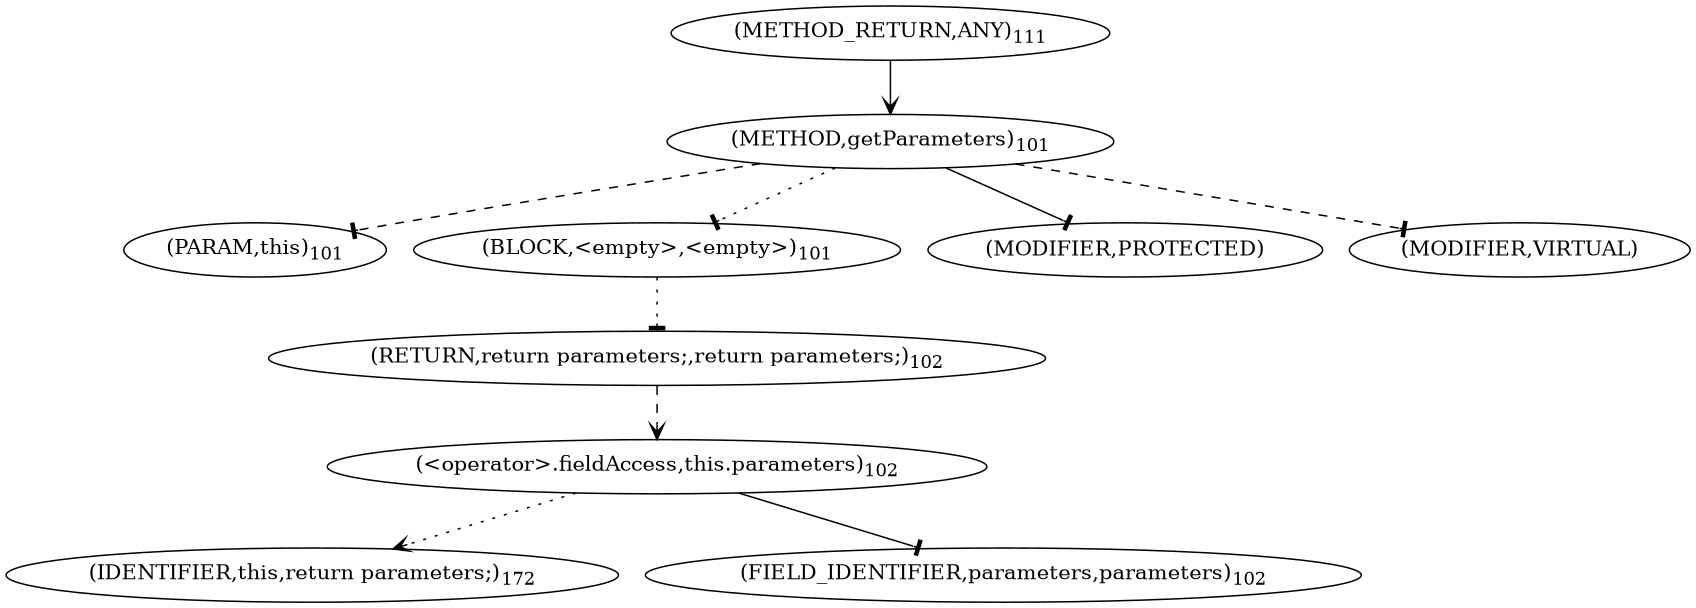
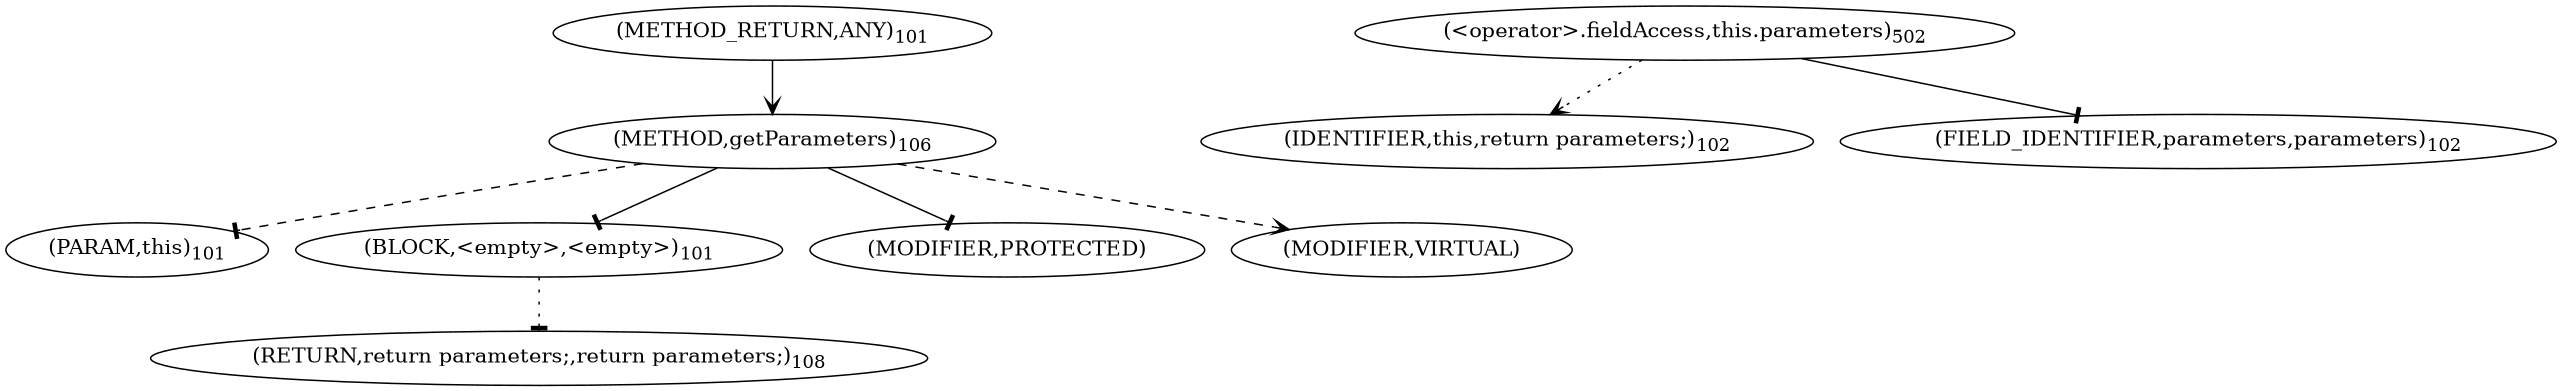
node "(METHOD_RETURN,ANY)": text "111" -> "101"
node "(METHOD,getParameters)": text "101" -> "106"
edge "(METHOD,getParameters)" -> "(BLOCK,<empty>,<empty>)": style dotted -> solid
edge "(METHOD,getParameters)" -> "(MODIFIER,VIRTUAL)": arrowhead tee -> vee
node "(RETURN,return parameters;,return parameters;)": text "102" -> "108"
edge "(RETURN,return parameters;,return parameters;)" -> "(<operator>.fieldAccess,this.parameters)": removed
node "(<operator>.fieldAccess,this.parameters)": text "102" -> "502"
node "(IDENTIFIER,this,return parameters;)": text "172" -> "102"
